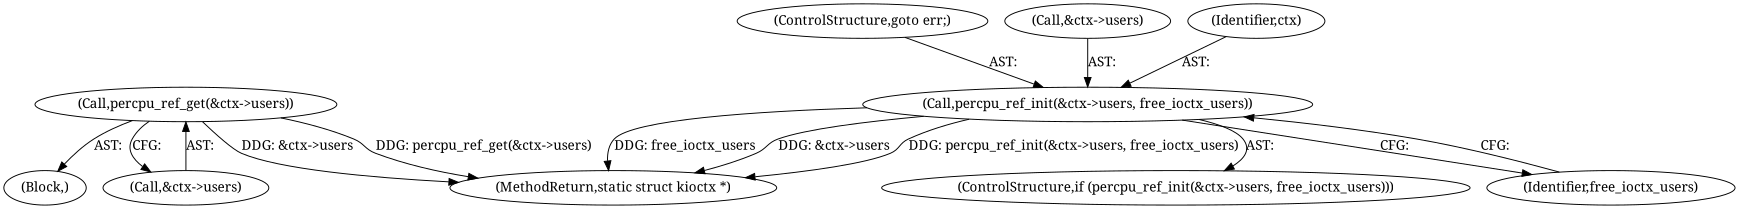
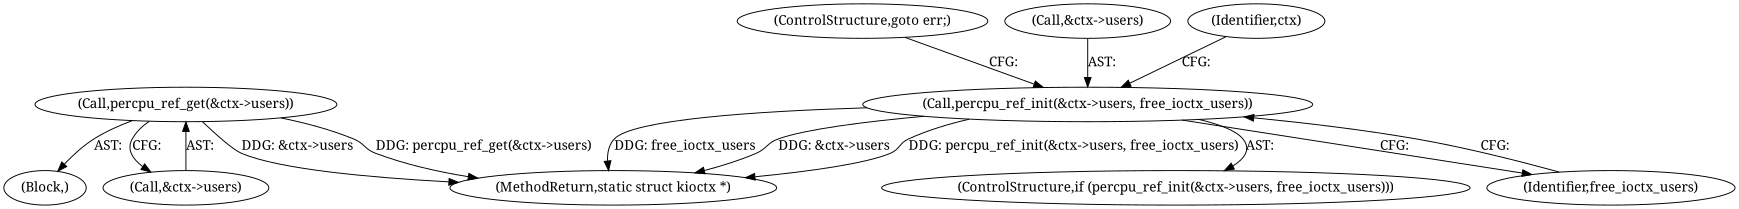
edge "(ControlStructure,goto err;)" -> "(Call,percpu_ref_init(&ctx->users, free_ioctx_users))": label "AST: " -> "CFG: "
edge "(Identifier,ctx)" -> "(Call,percpu_ref_init(&ctx->users, free_ioctx_users))": label "AST: " -> "CFG: "
